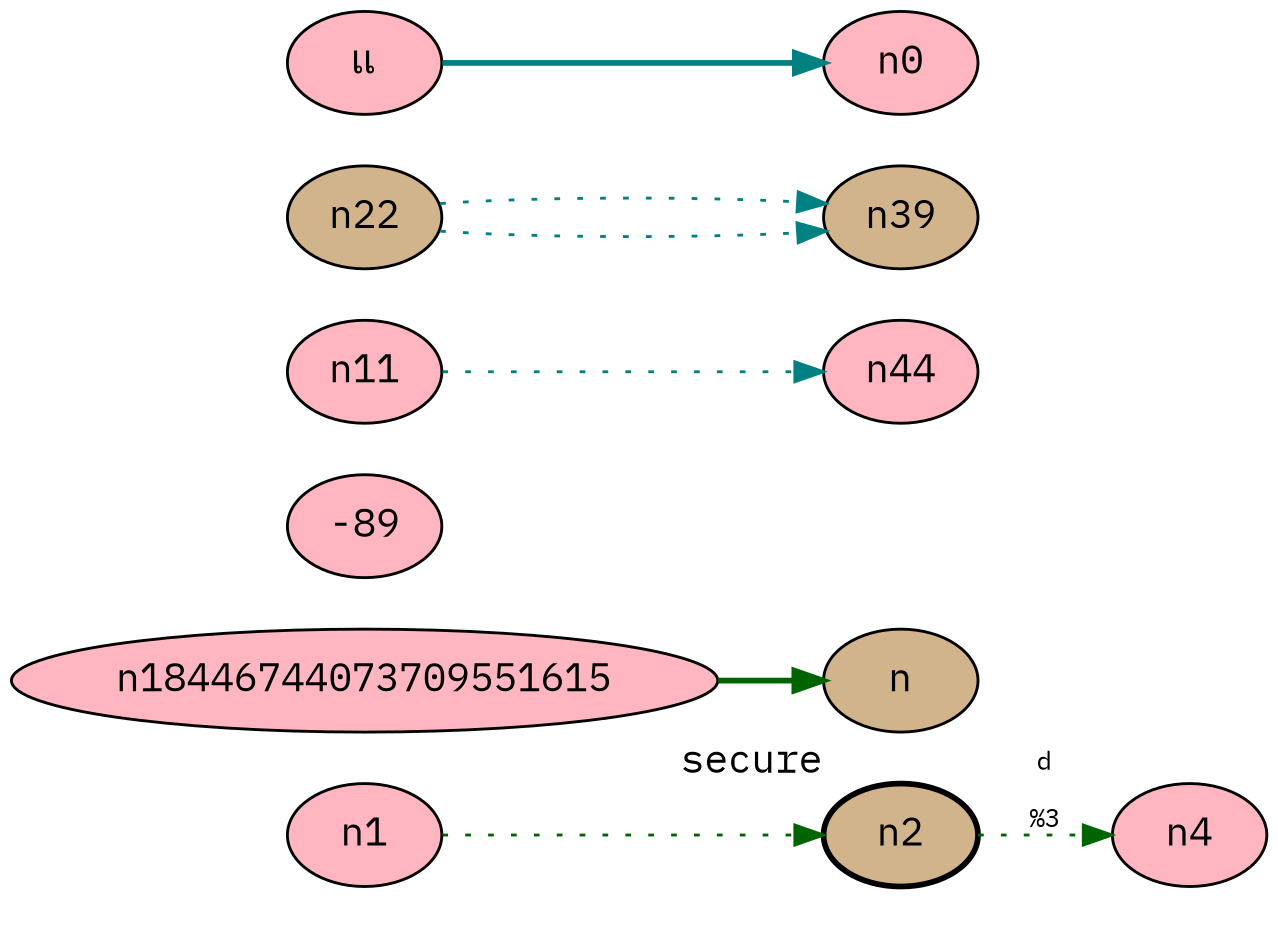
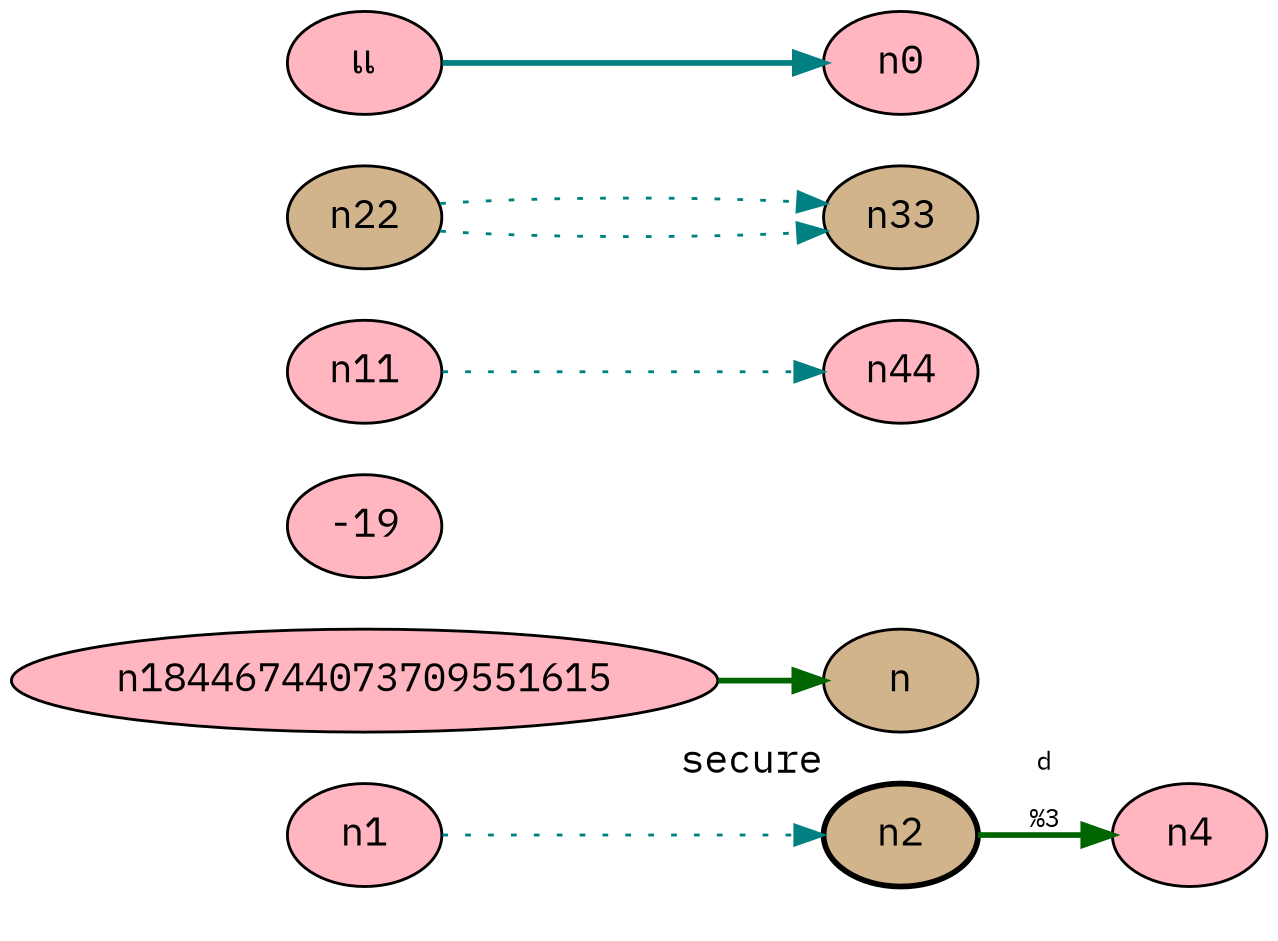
node "n39": label "n39" -> "n33"
node "-89": label "-89" -> "-19"
edge "n1" -> "n2 secure": color darkgreen -> teal
edge "n2 secure" -> "n4": style dotted -> bold
